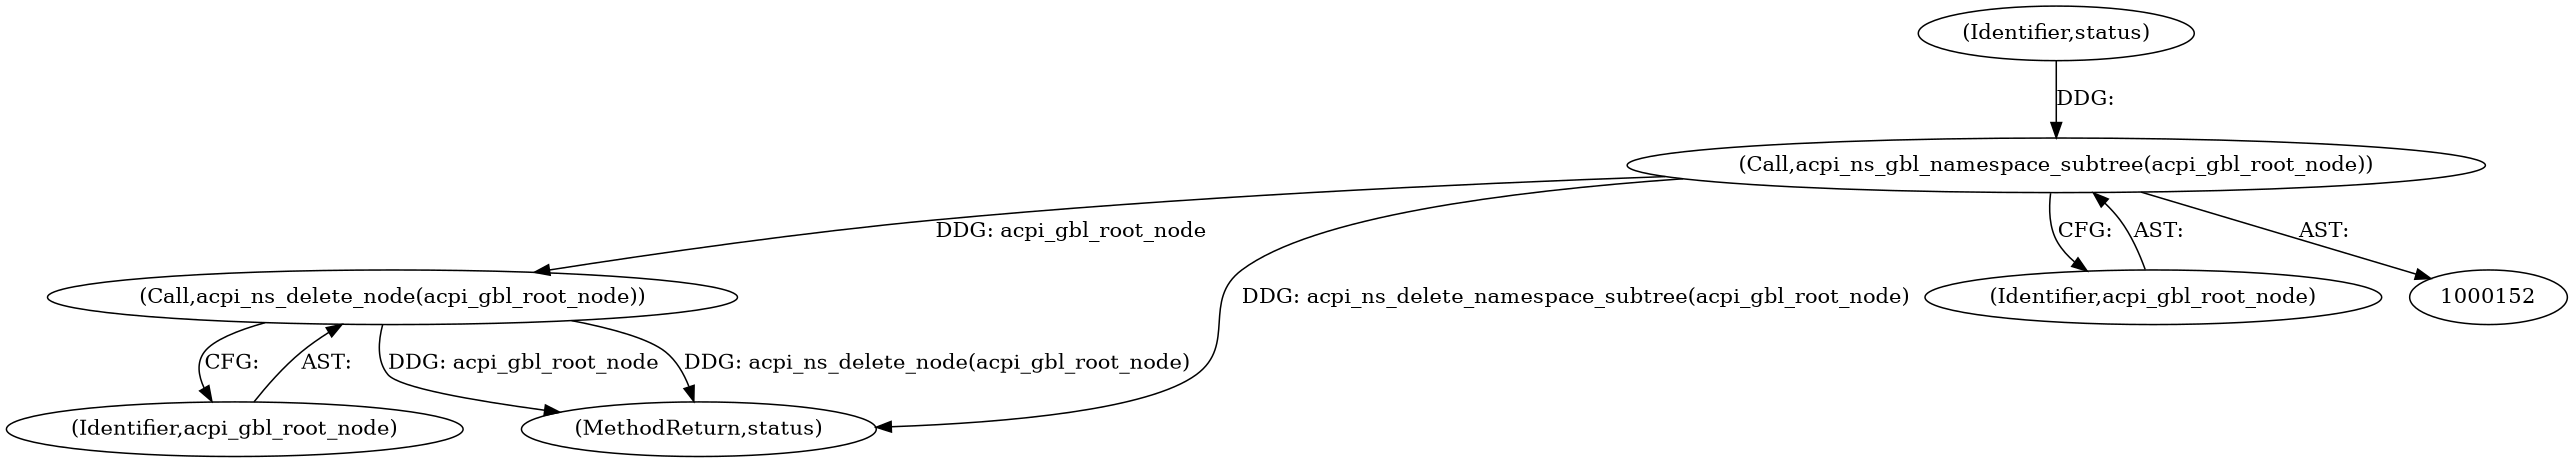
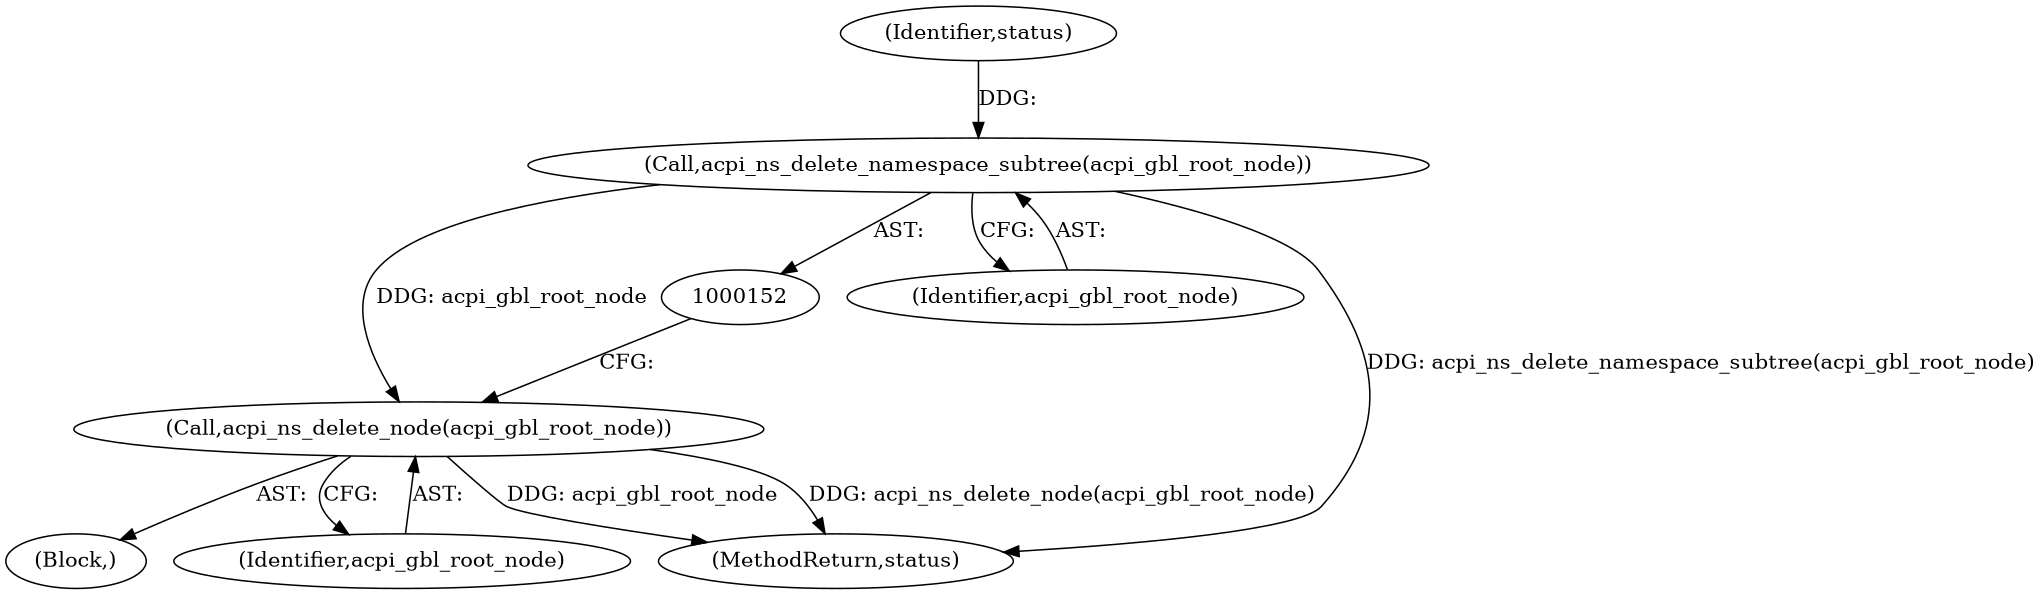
node "(Call,acpi_ns_gbl_namespace_subtree(acpi_gbl_root_node))": label "(Call,acpi_ns_gbl_namespace_subtree(acpi_gbl_root_node))" -> "(Call,acpi_ns_delete_namespace_subtree(acpi_gbl_root_node))"
edge "1000152" -> "(Call,acpi_ns_delete_node(acpi_gbl_root_node))": added, label "CFG:"
node "(Block,)": added
